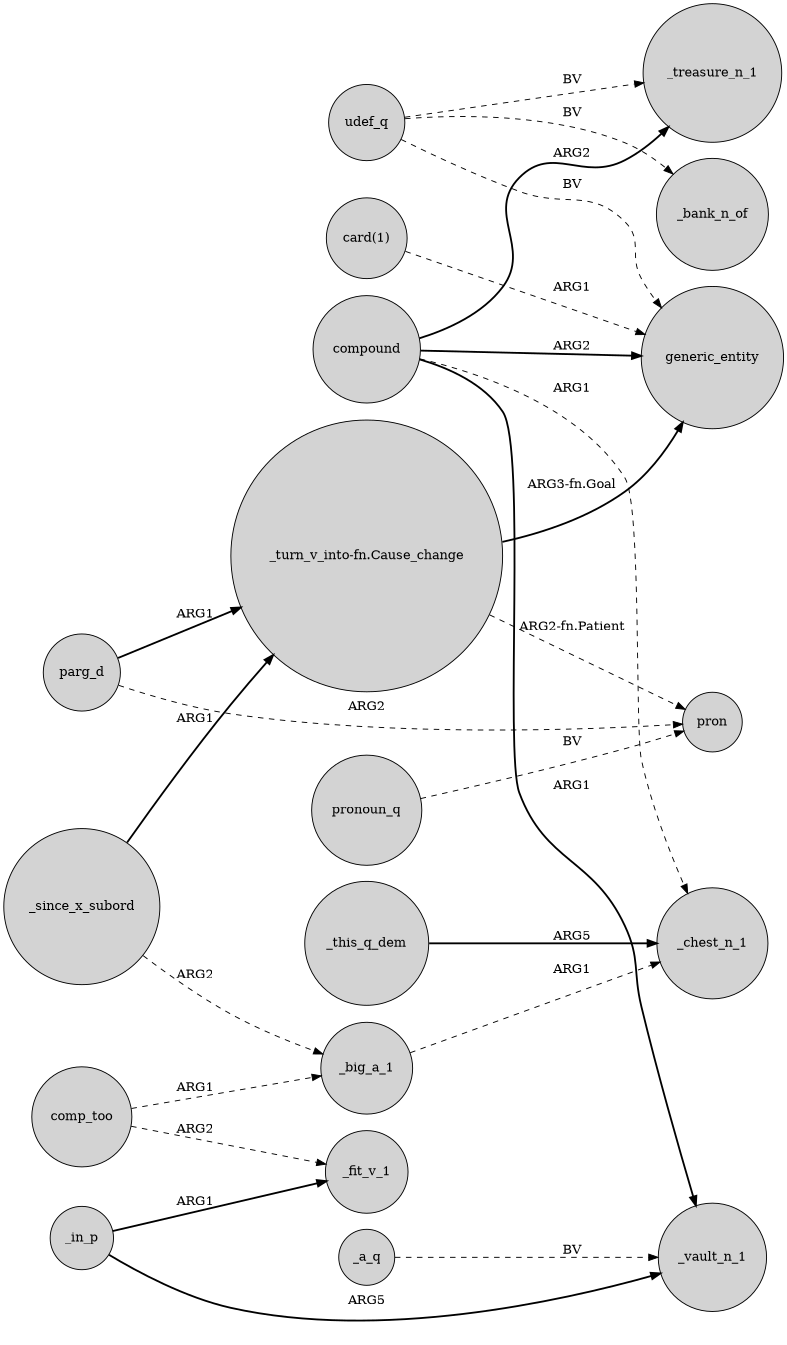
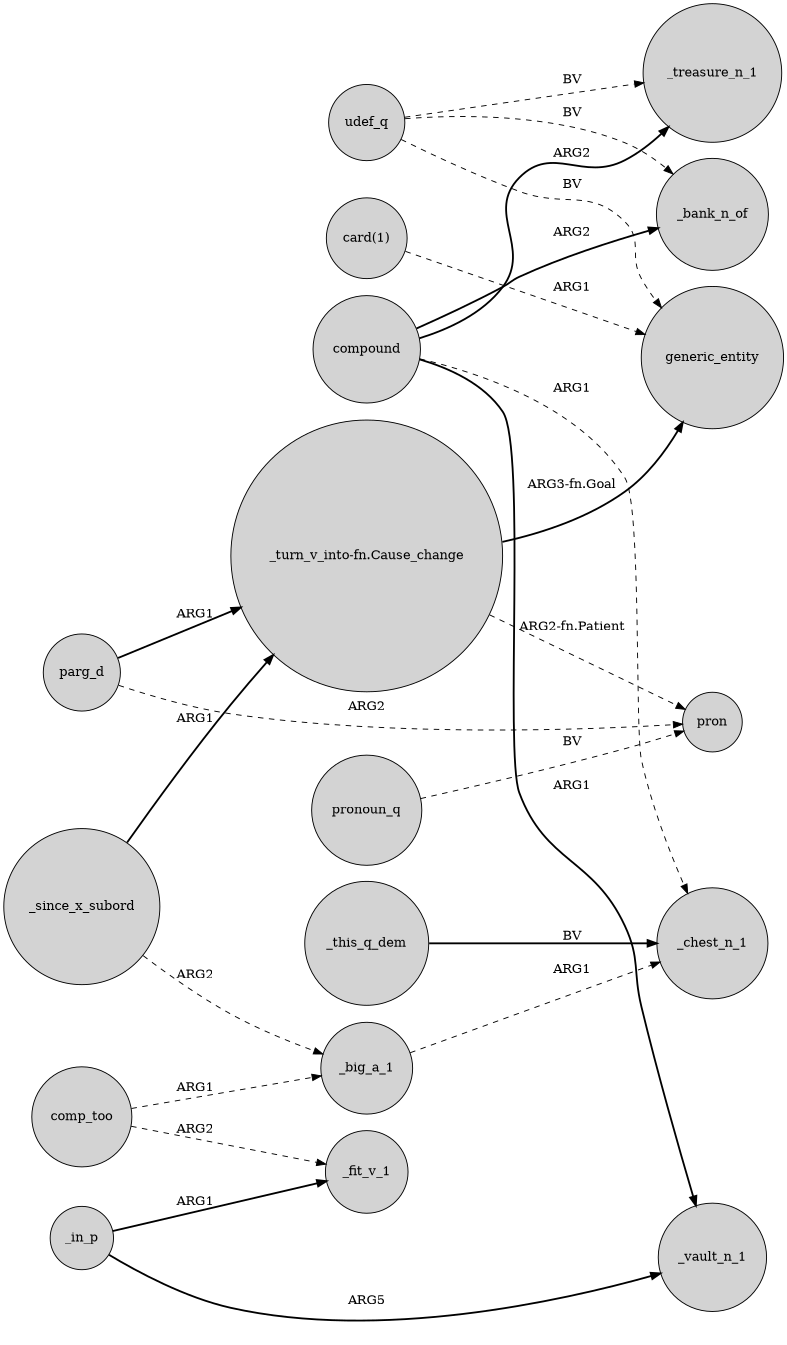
edge "compound" -> "generic_entity": now "compound" -> "_bank_n_of"
edge "_this_q_dem" -> "_chest_n_1": label "ARG5" -> "BV"
node "_a_q": removed
